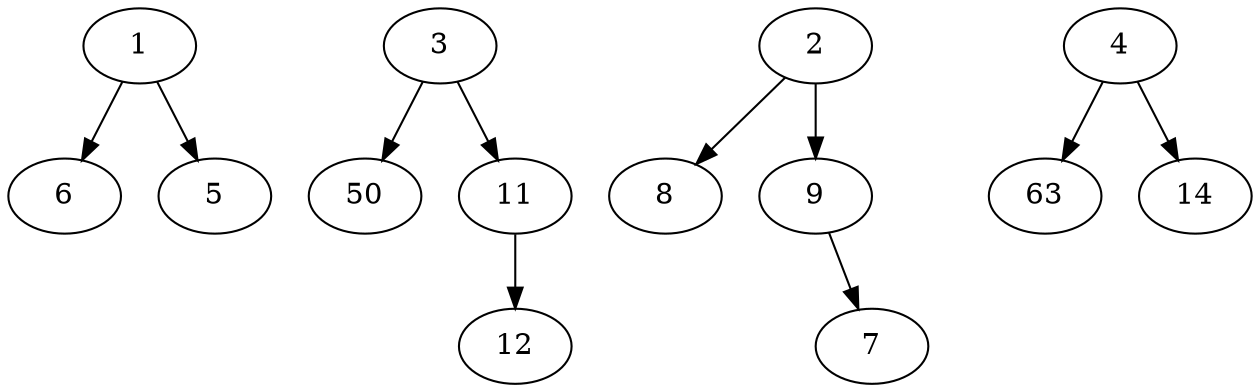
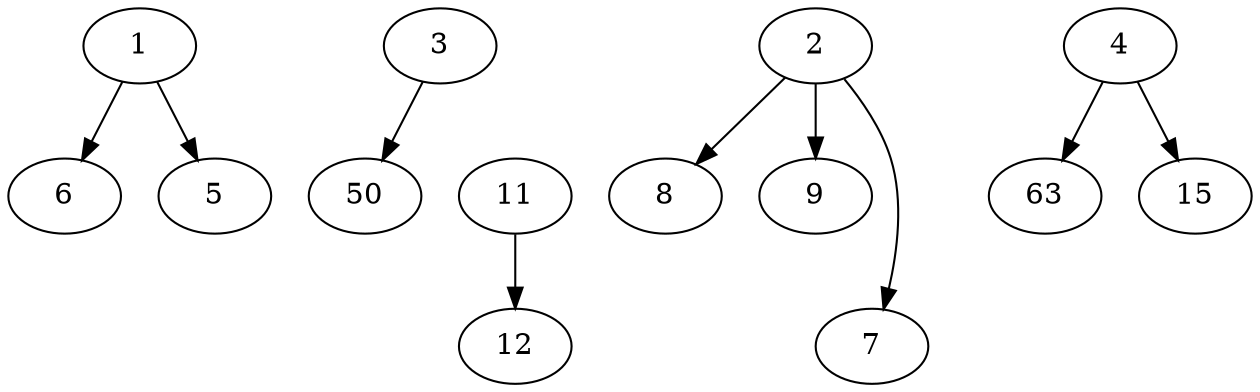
edge "3" -> "11": removed
node "14": label "14" -> "15"
edge "9" -> "7": now "2" -> "7"
